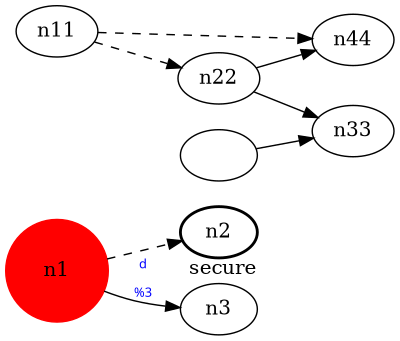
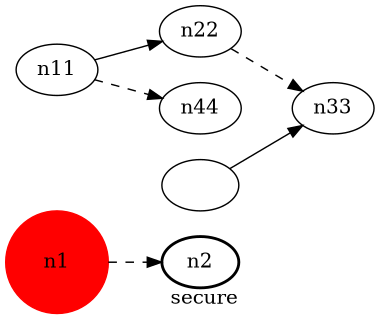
edge "n11" -> "n22": style dashed -> solid
edge "n22" -> "n44": removed
edge "n22" -> "n33": style solid -> dashed
node "n3": removed
